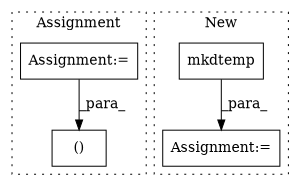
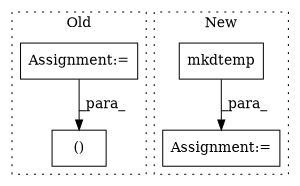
cluster "Assignment": label "Assignment" -> "Old"
